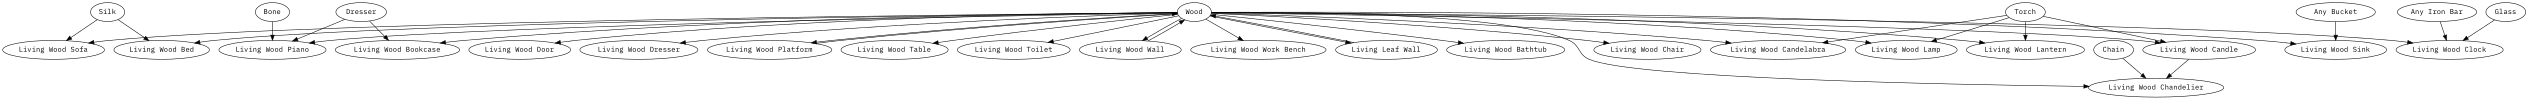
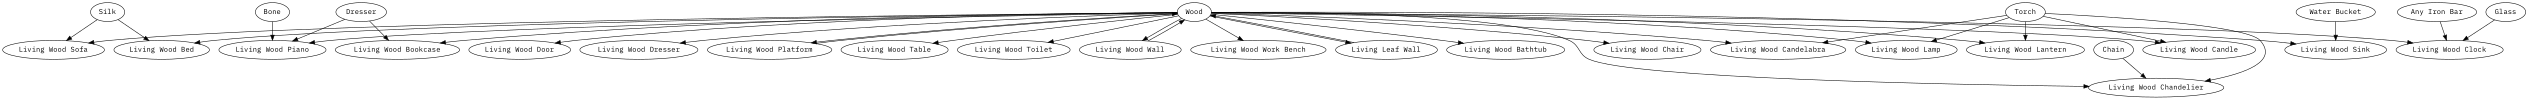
node "Any Bucket": label "Any Bucket" -> "Water Bucket"
edge "Living Wood Candle" -> "Living Wood Chandelier": now "Torch" -> "Living Wood Chandelier"
